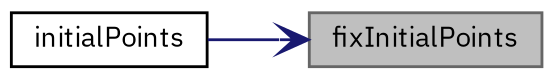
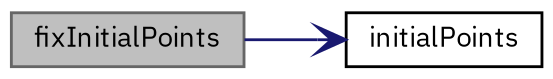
edge "initialPoints" -> "fixInitialPoints": reversed
